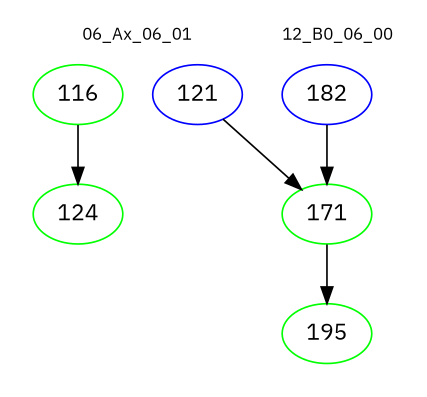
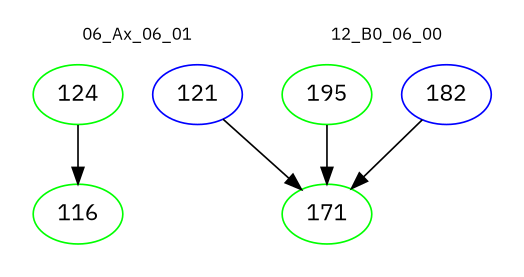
edge "116" -> "124": reversed
edge "171" -> "195": reversed
